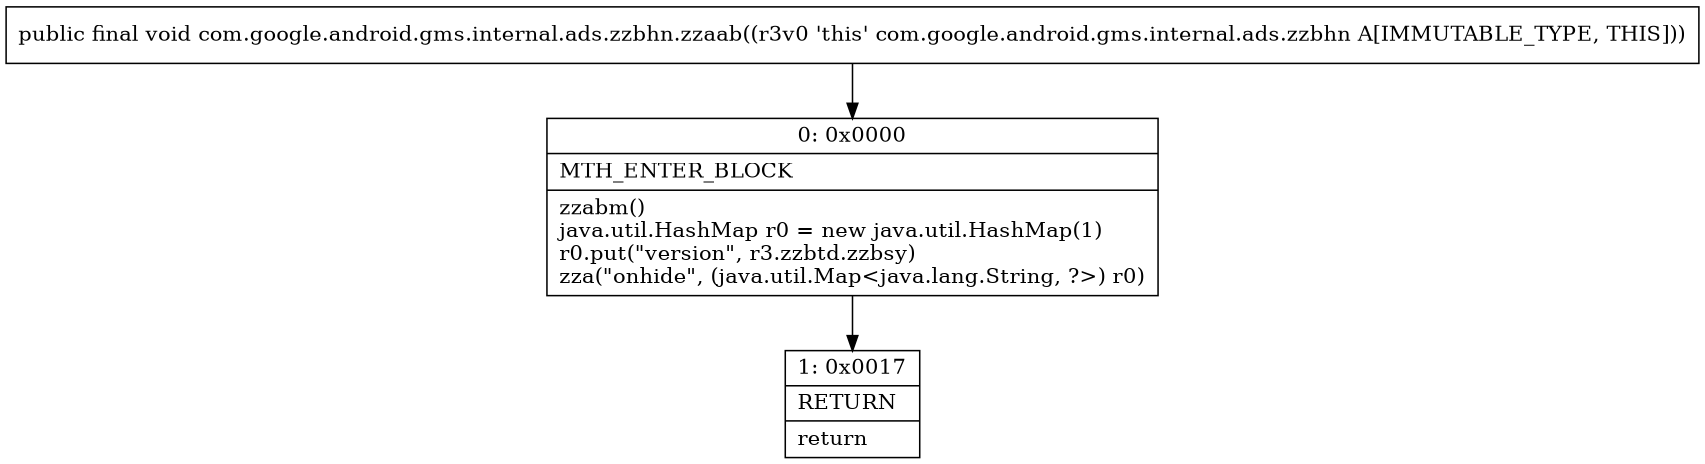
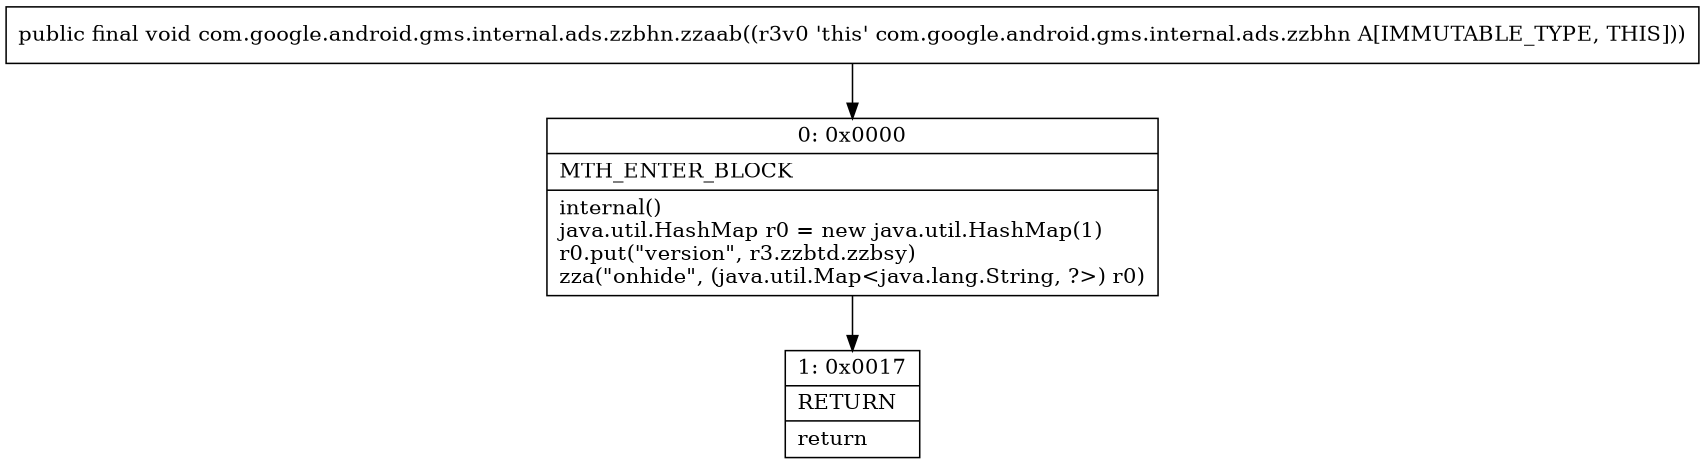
node "0: 0x0000": text "zzabm()" -> "internal()"
